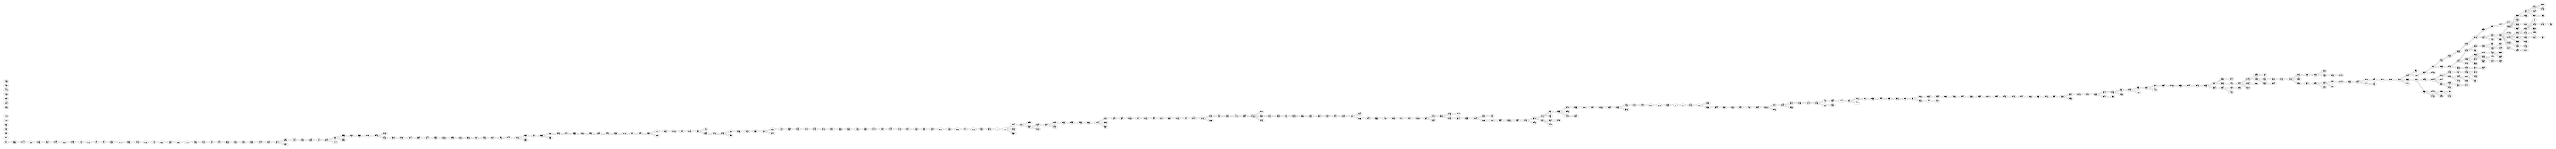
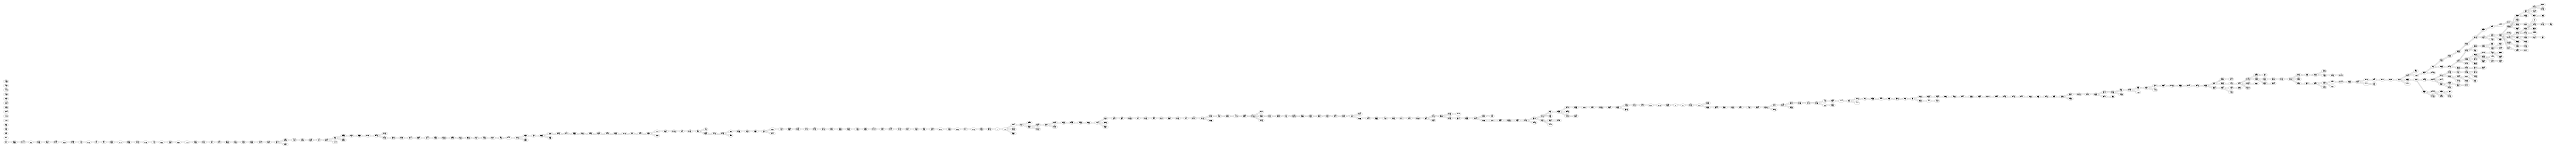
node "n204": added
